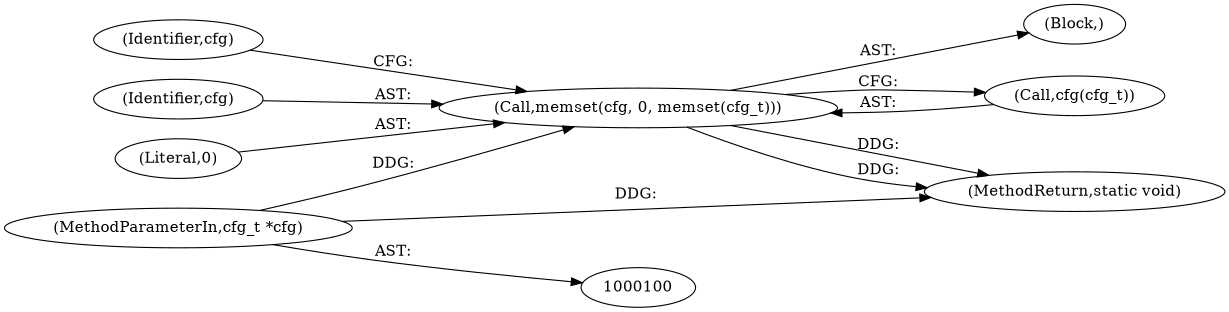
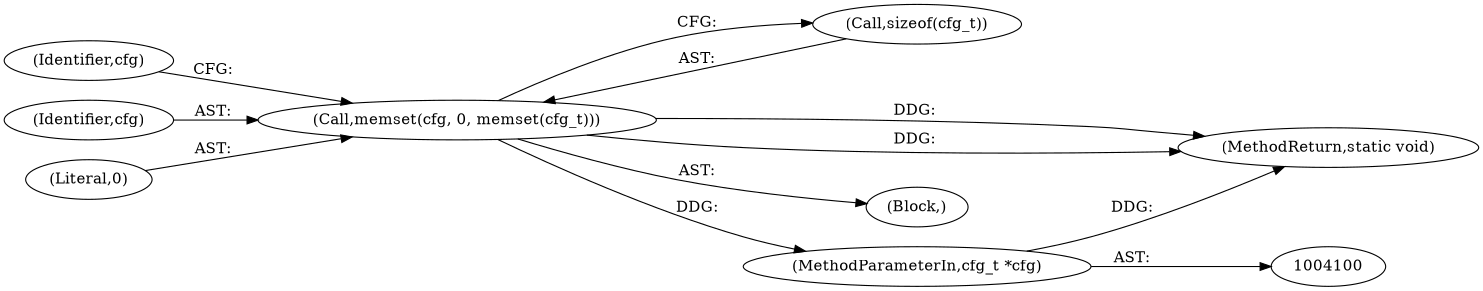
node "(Call,cfg(cfg_t))": label "(Call,cfg(cfg_t))" -> "(Call,sizeof(cfg_t))"
edge "(MethodParameterIn,cfg_t *cfg)" -> "(Call,memset(cfg, 0, memset(cfg_t)))": reversed
node "1000100": label "1000100" -> "1004100"
